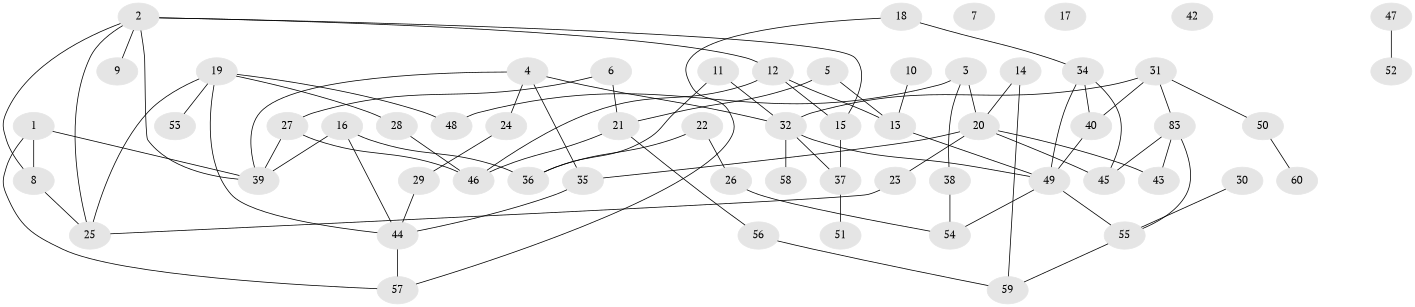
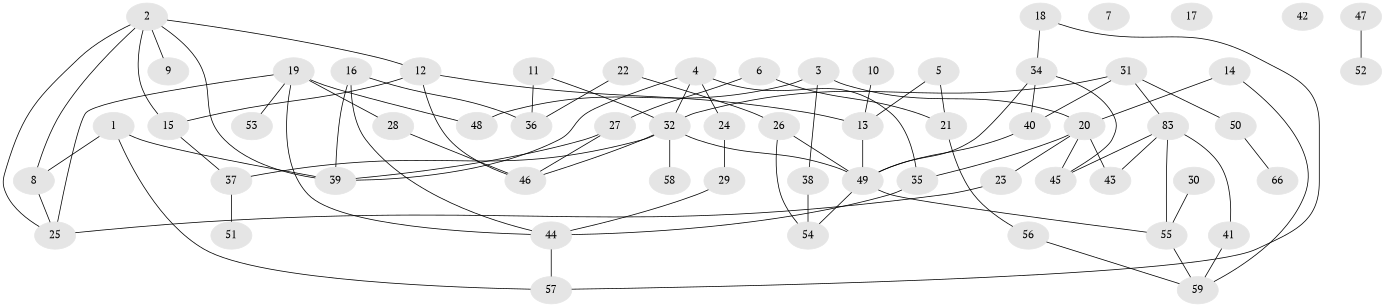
edge "21" -- "46": now "32" -- "46"
edge "26" -- "49": added
node "60": label "60" -> "66"
node "41": added
